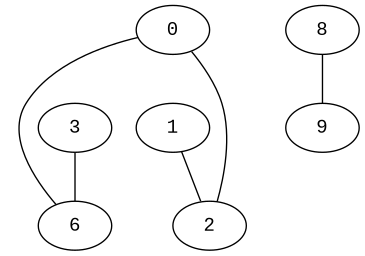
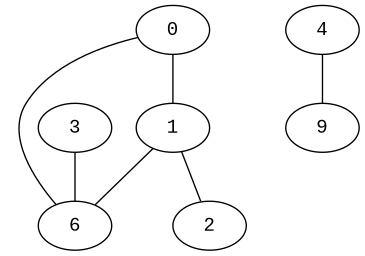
node "8": label "8" -> "4"
edge "0" -- "2": now "0" -- "1"
edge "1" -- "6": added
